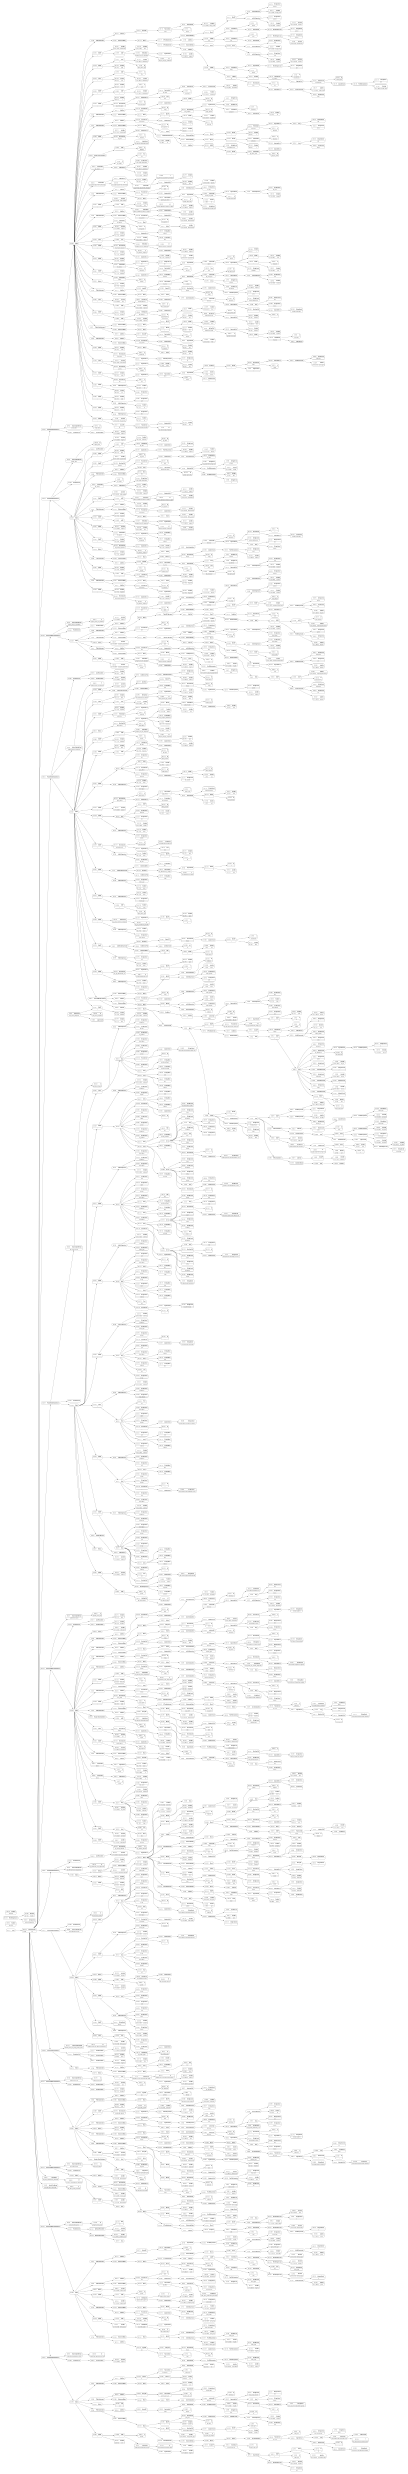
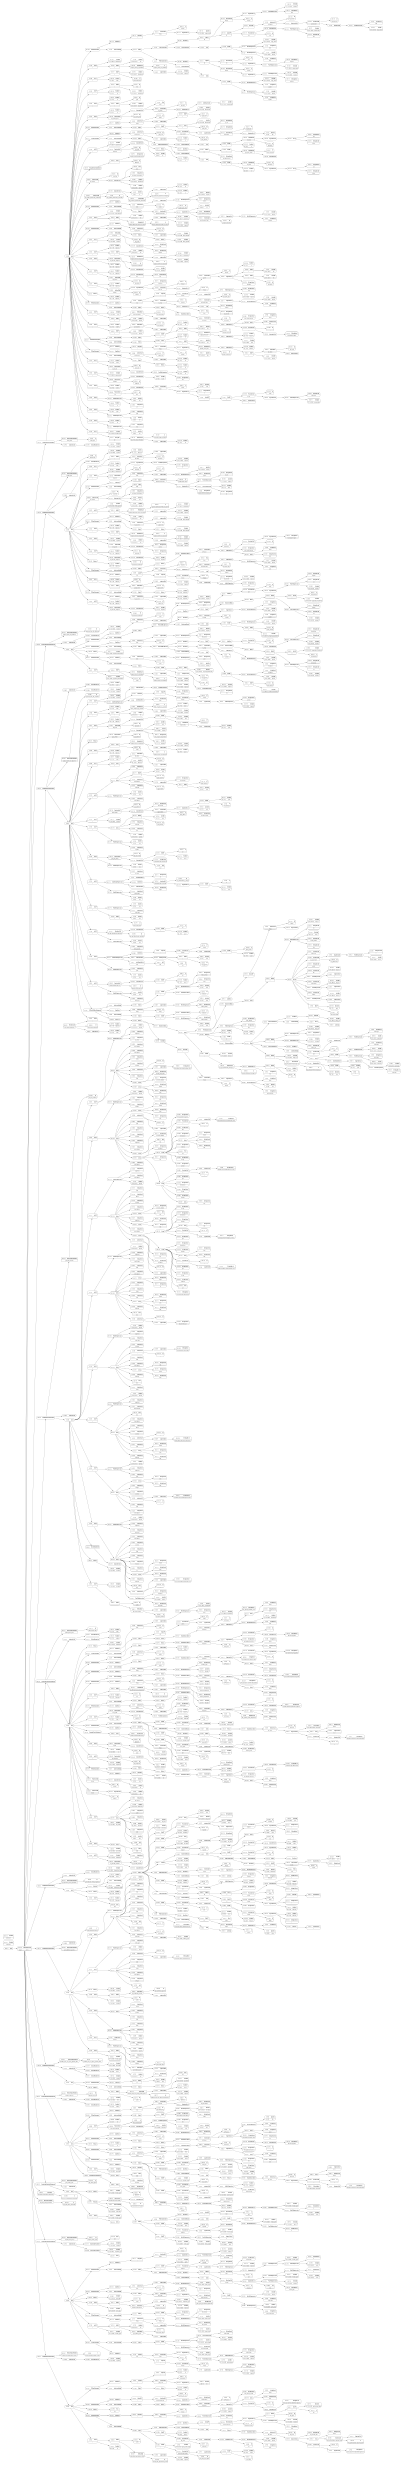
node "304351": added
node "304600": removed
